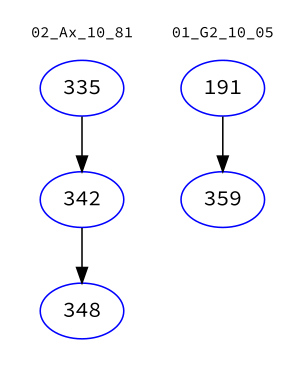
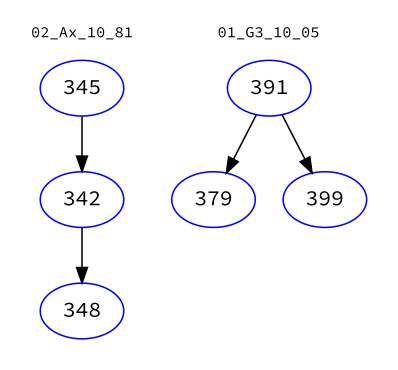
cluster "01_G2_10_05": label "01_G2_10_05" -> "01_G3_10_05"
node "335": label "335" -> "345"
node "191": label "191" -> "391"
node "359": label "359" -> "379"
node "399": added
